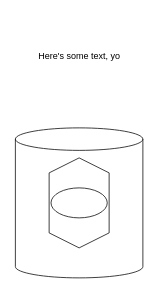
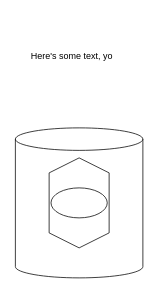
node "Here's some text, yo": moved (79, 57) -> (72, 57)
